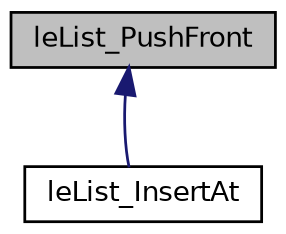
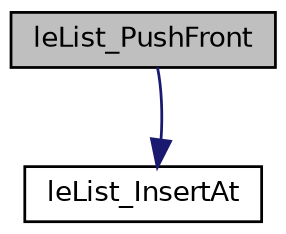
edge "leList_InsertAt" -> "leList_PushFront": reversed
